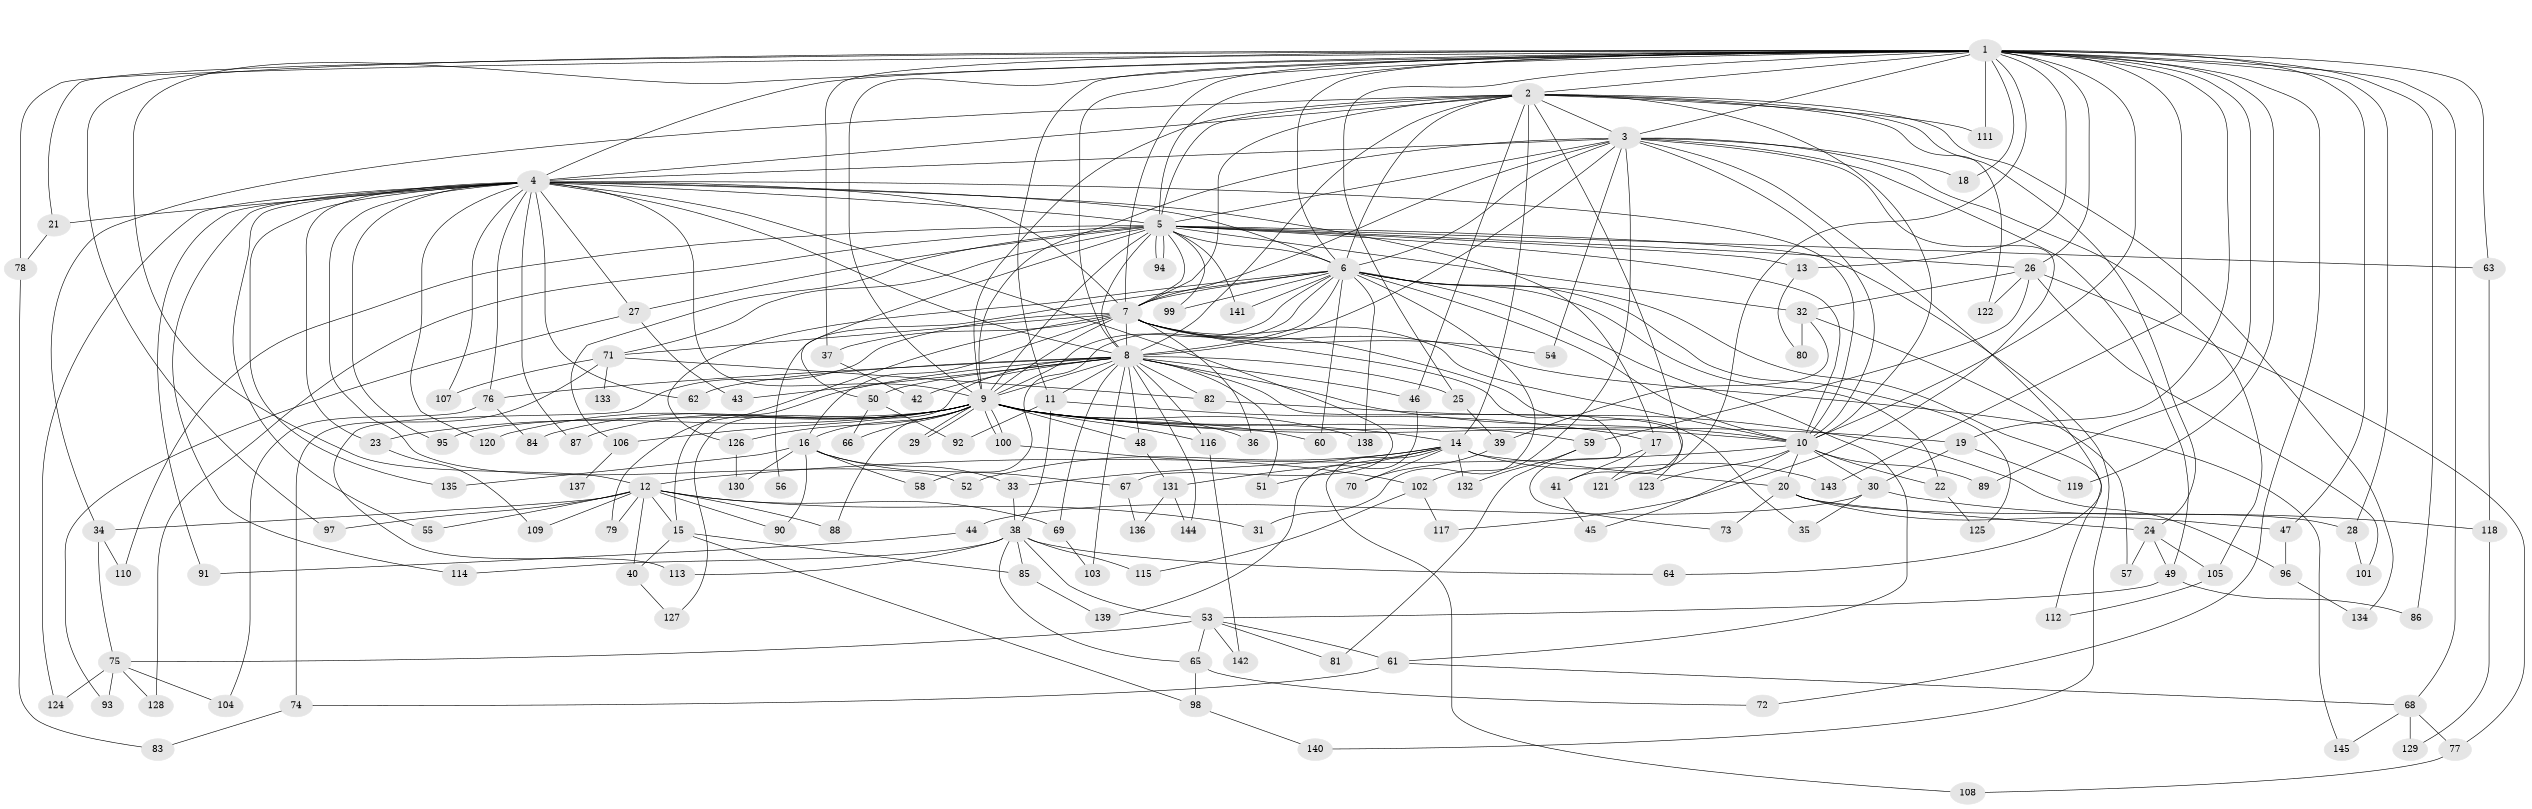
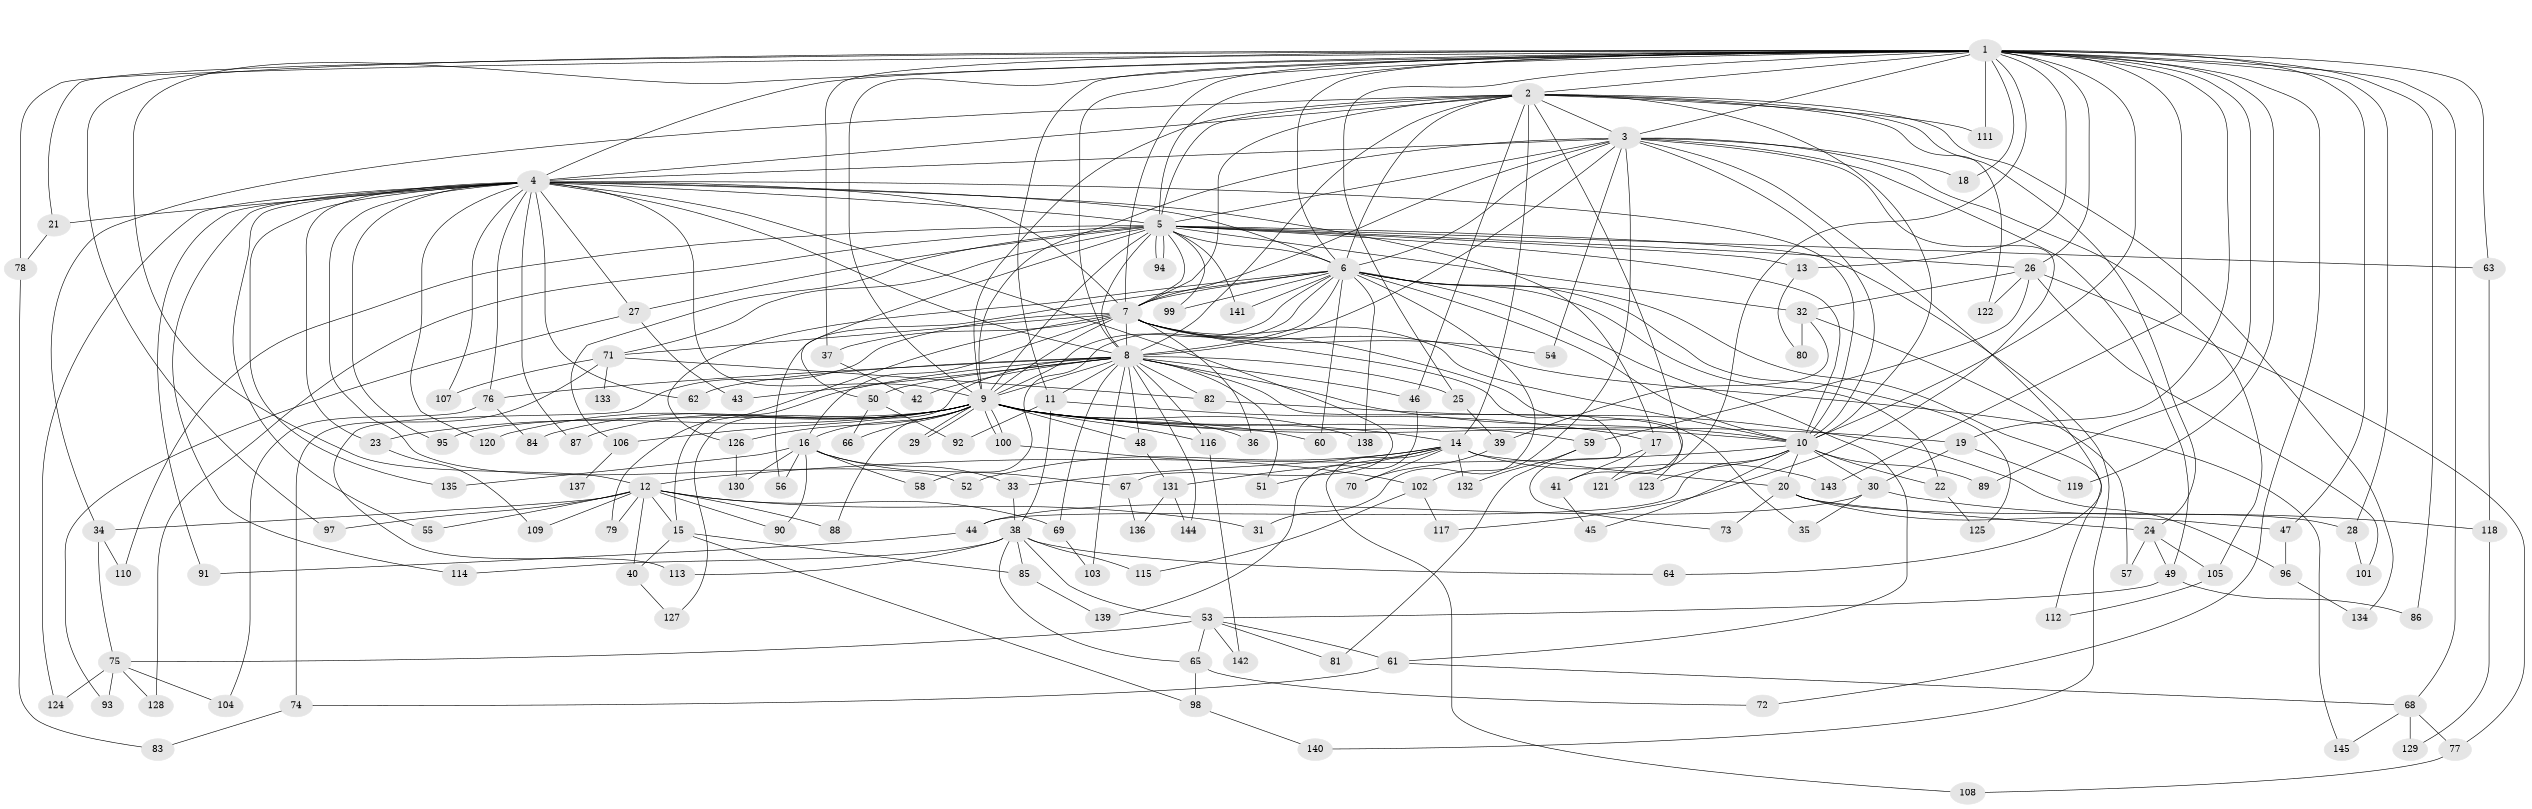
edge "16" -- "56": added
edge "10" -- "44": added
